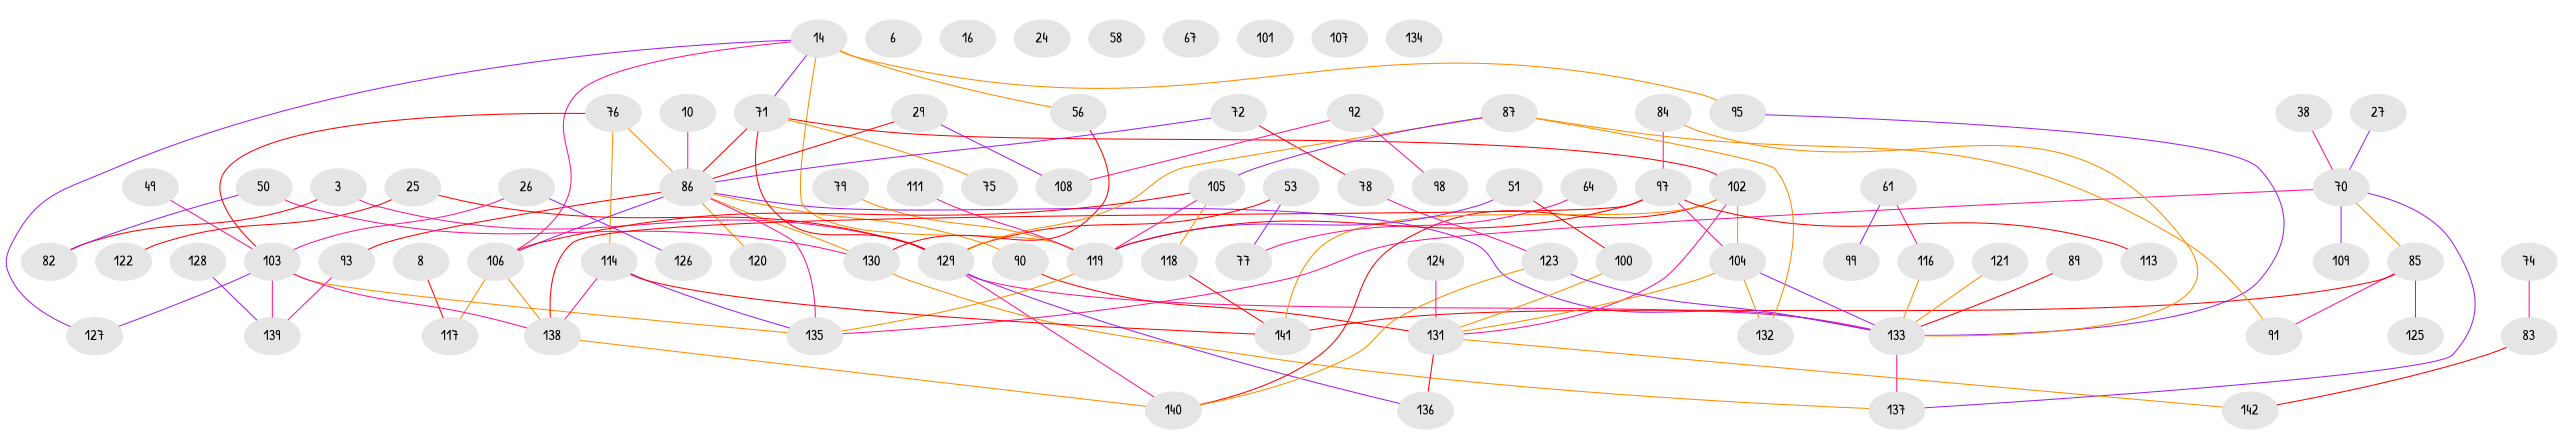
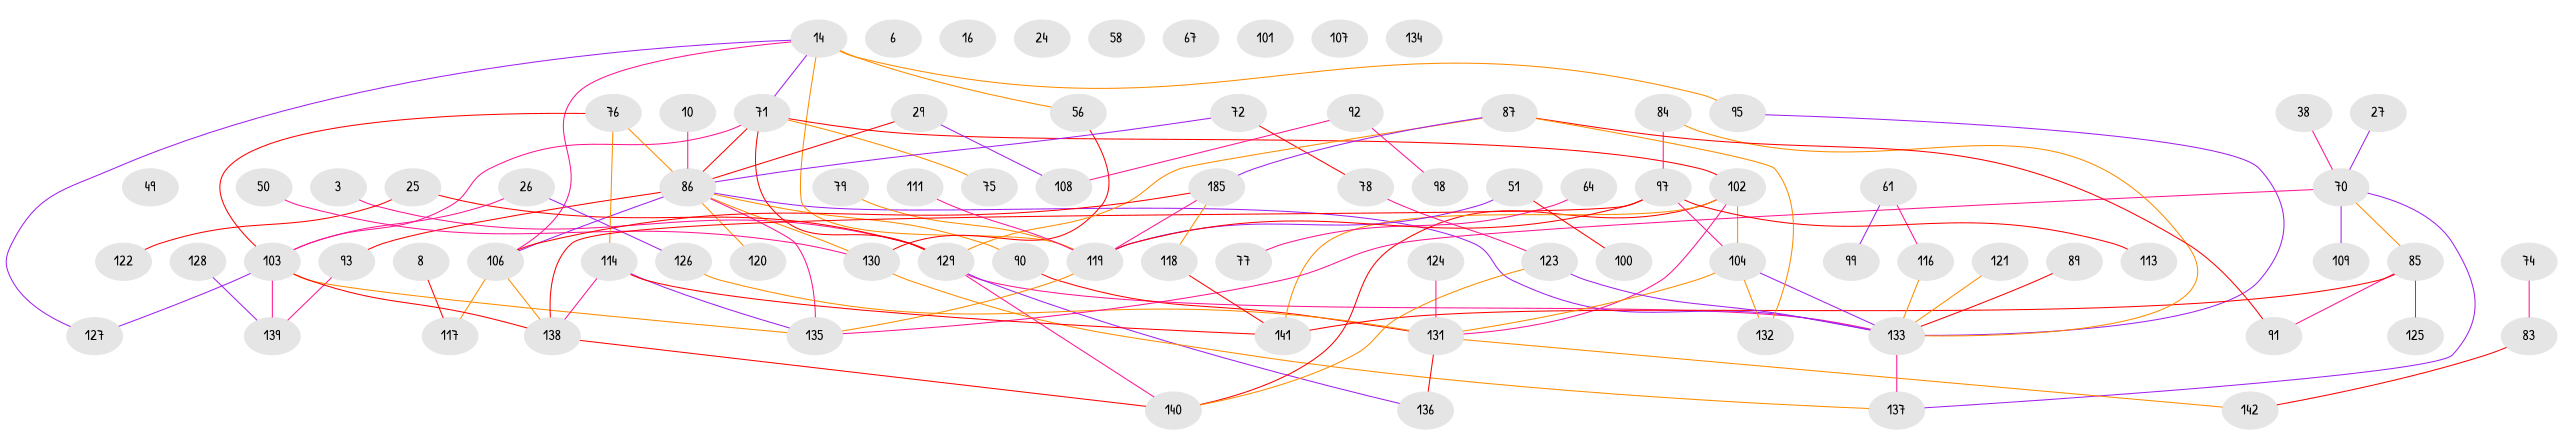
edge "87" -- "91": color darkorange -> red
node "105": label "105" -> "185"
node "53": removed
edge "49" -- "103": now "71" -- "103"
node "82": removed
edge "100" -- "131": now "126" -- "131"
edge "103" -- "138": color deeppink -> red
edge "138" -- "140": color darkorange -> red
